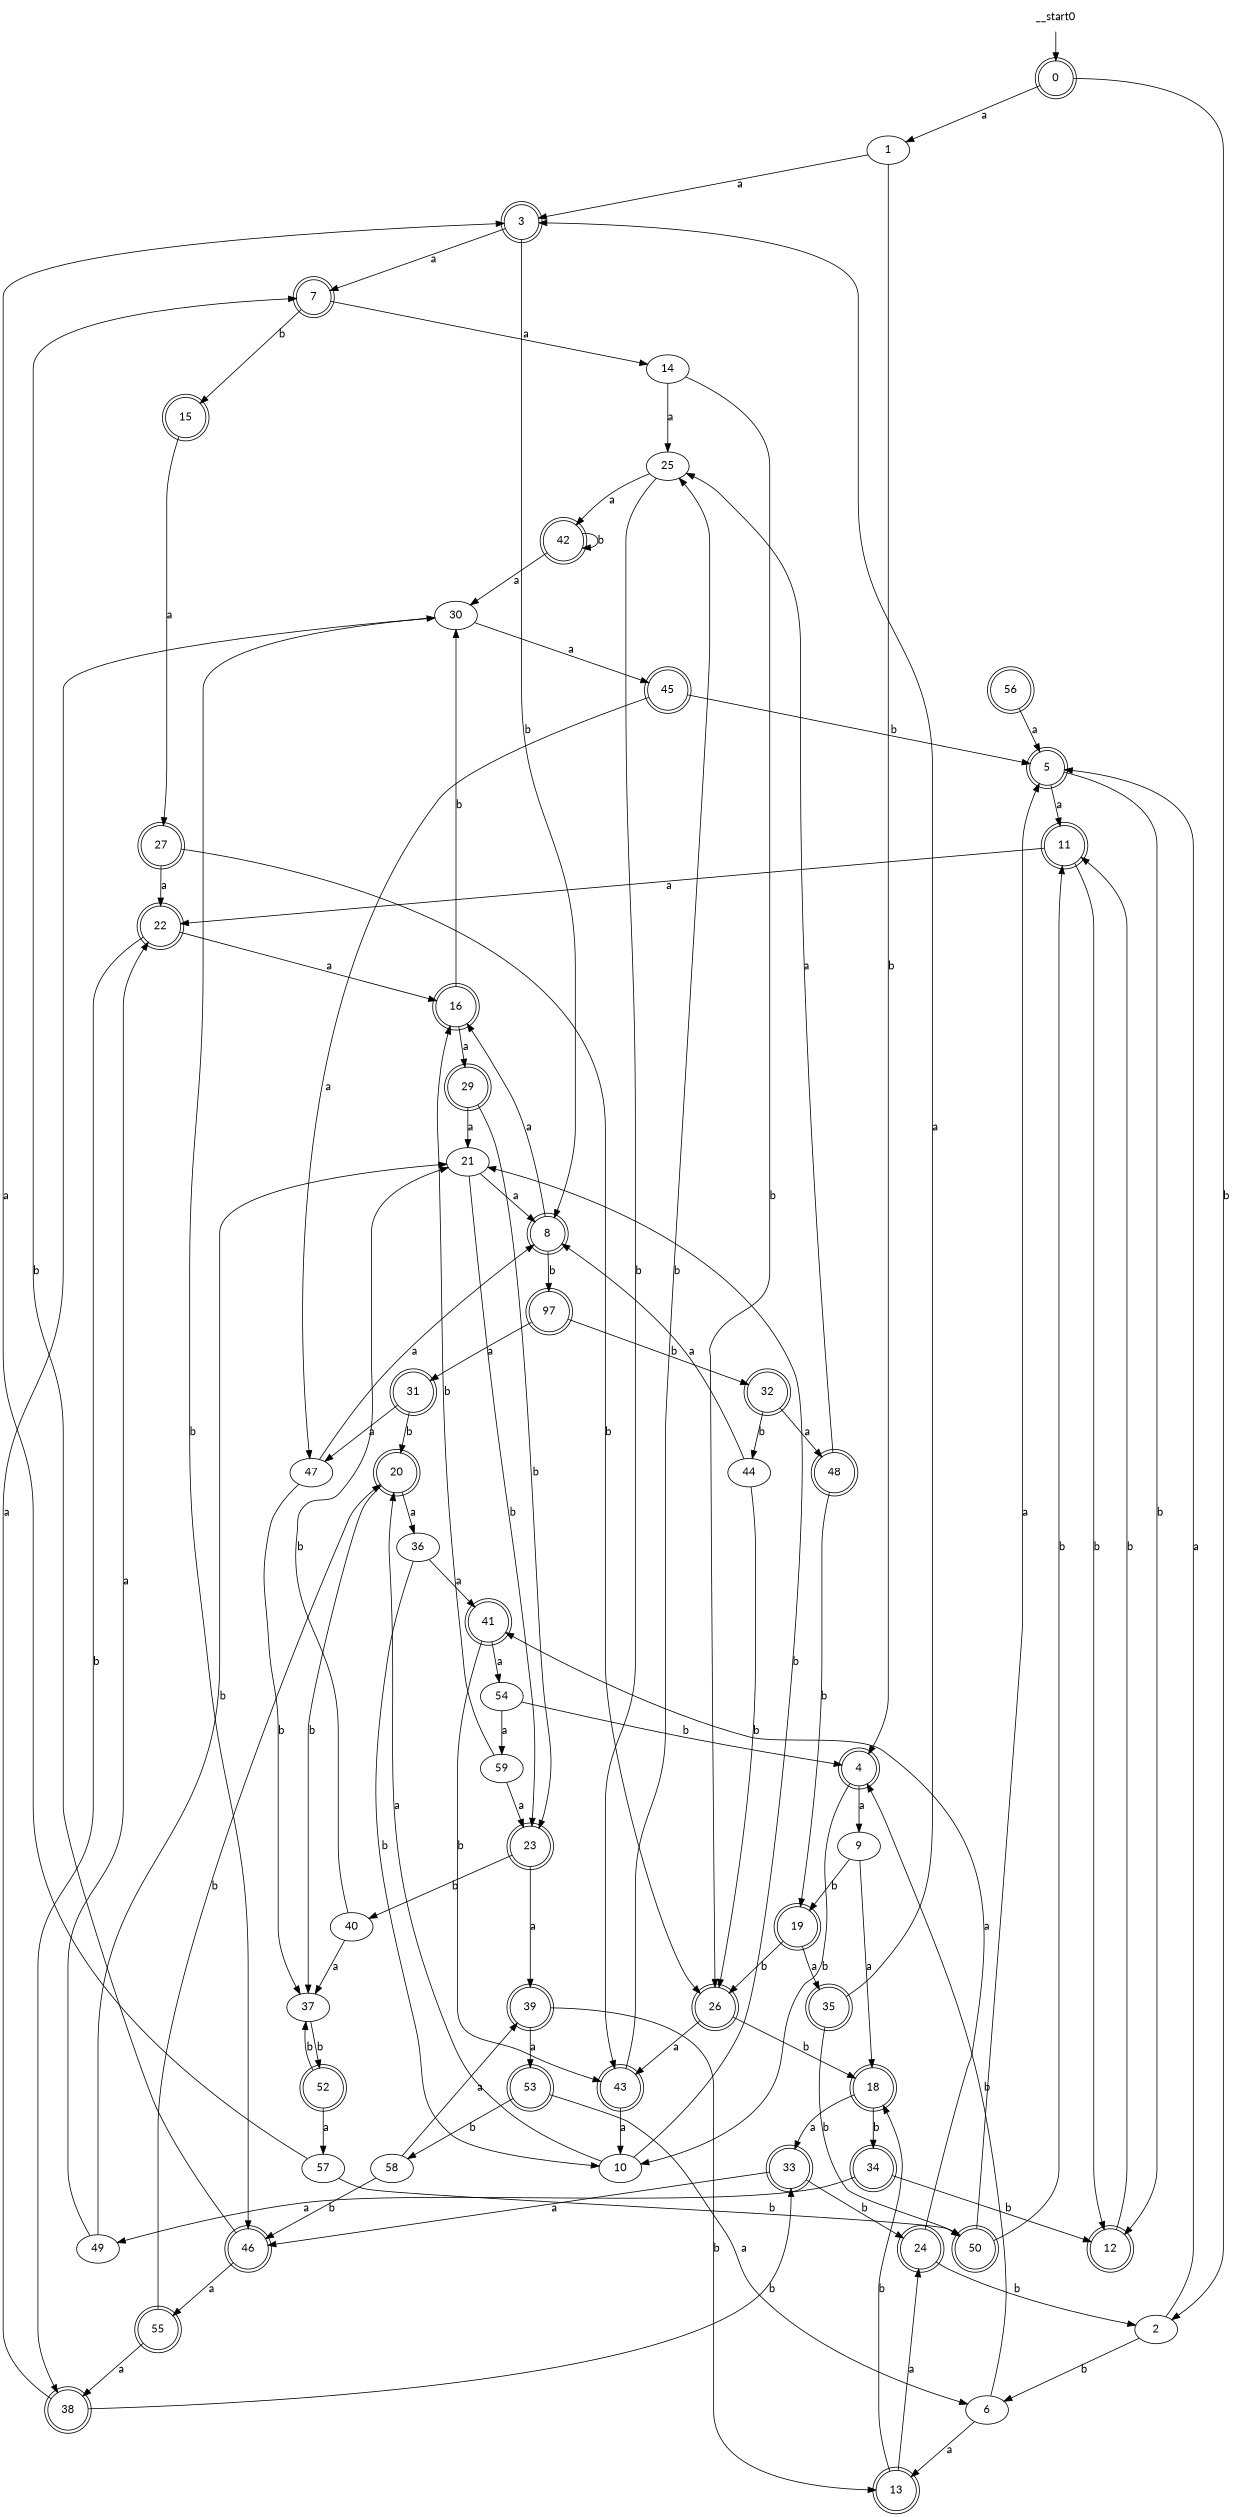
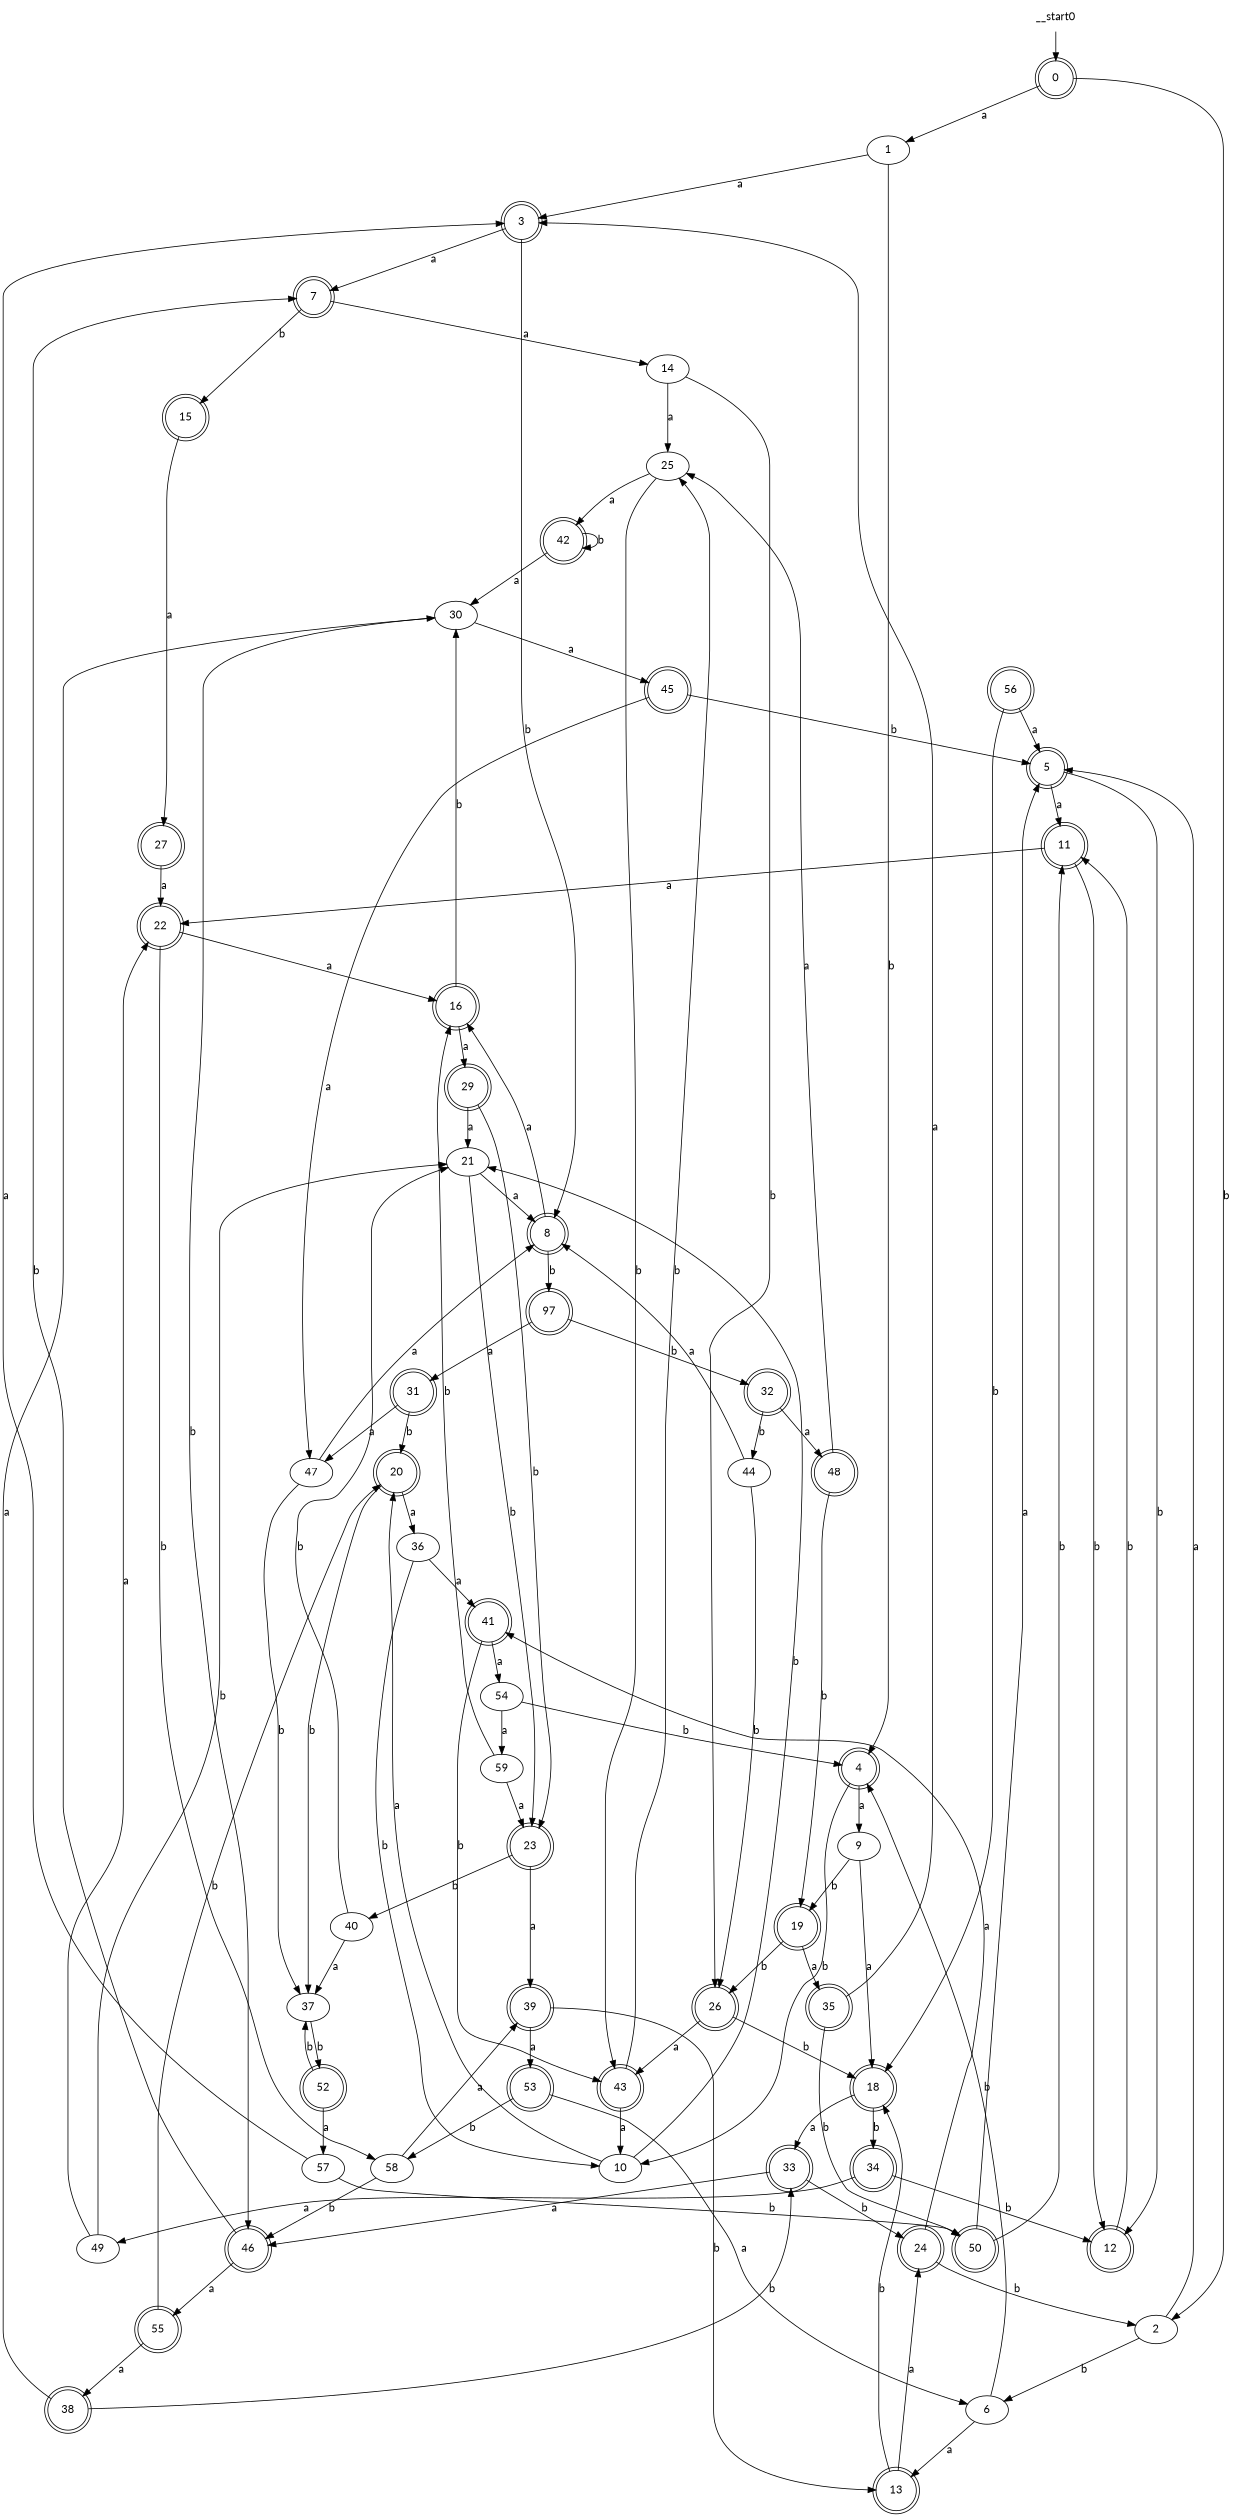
edge "27" -> "26": removed, label "b"
edge "56" -> "18": added, label "b"
edge "22" -> "38": now "22" -> "58"
